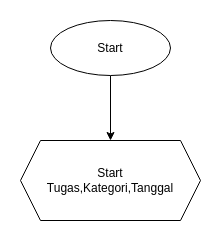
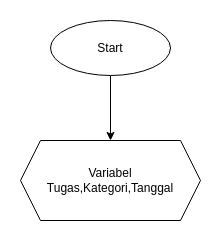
node "Start Tugas,Kategori,Tanggal": label "Start Tugas,Kategori,Tanggal" -> "Variabel Tugas,Kategori,Tanggal"
